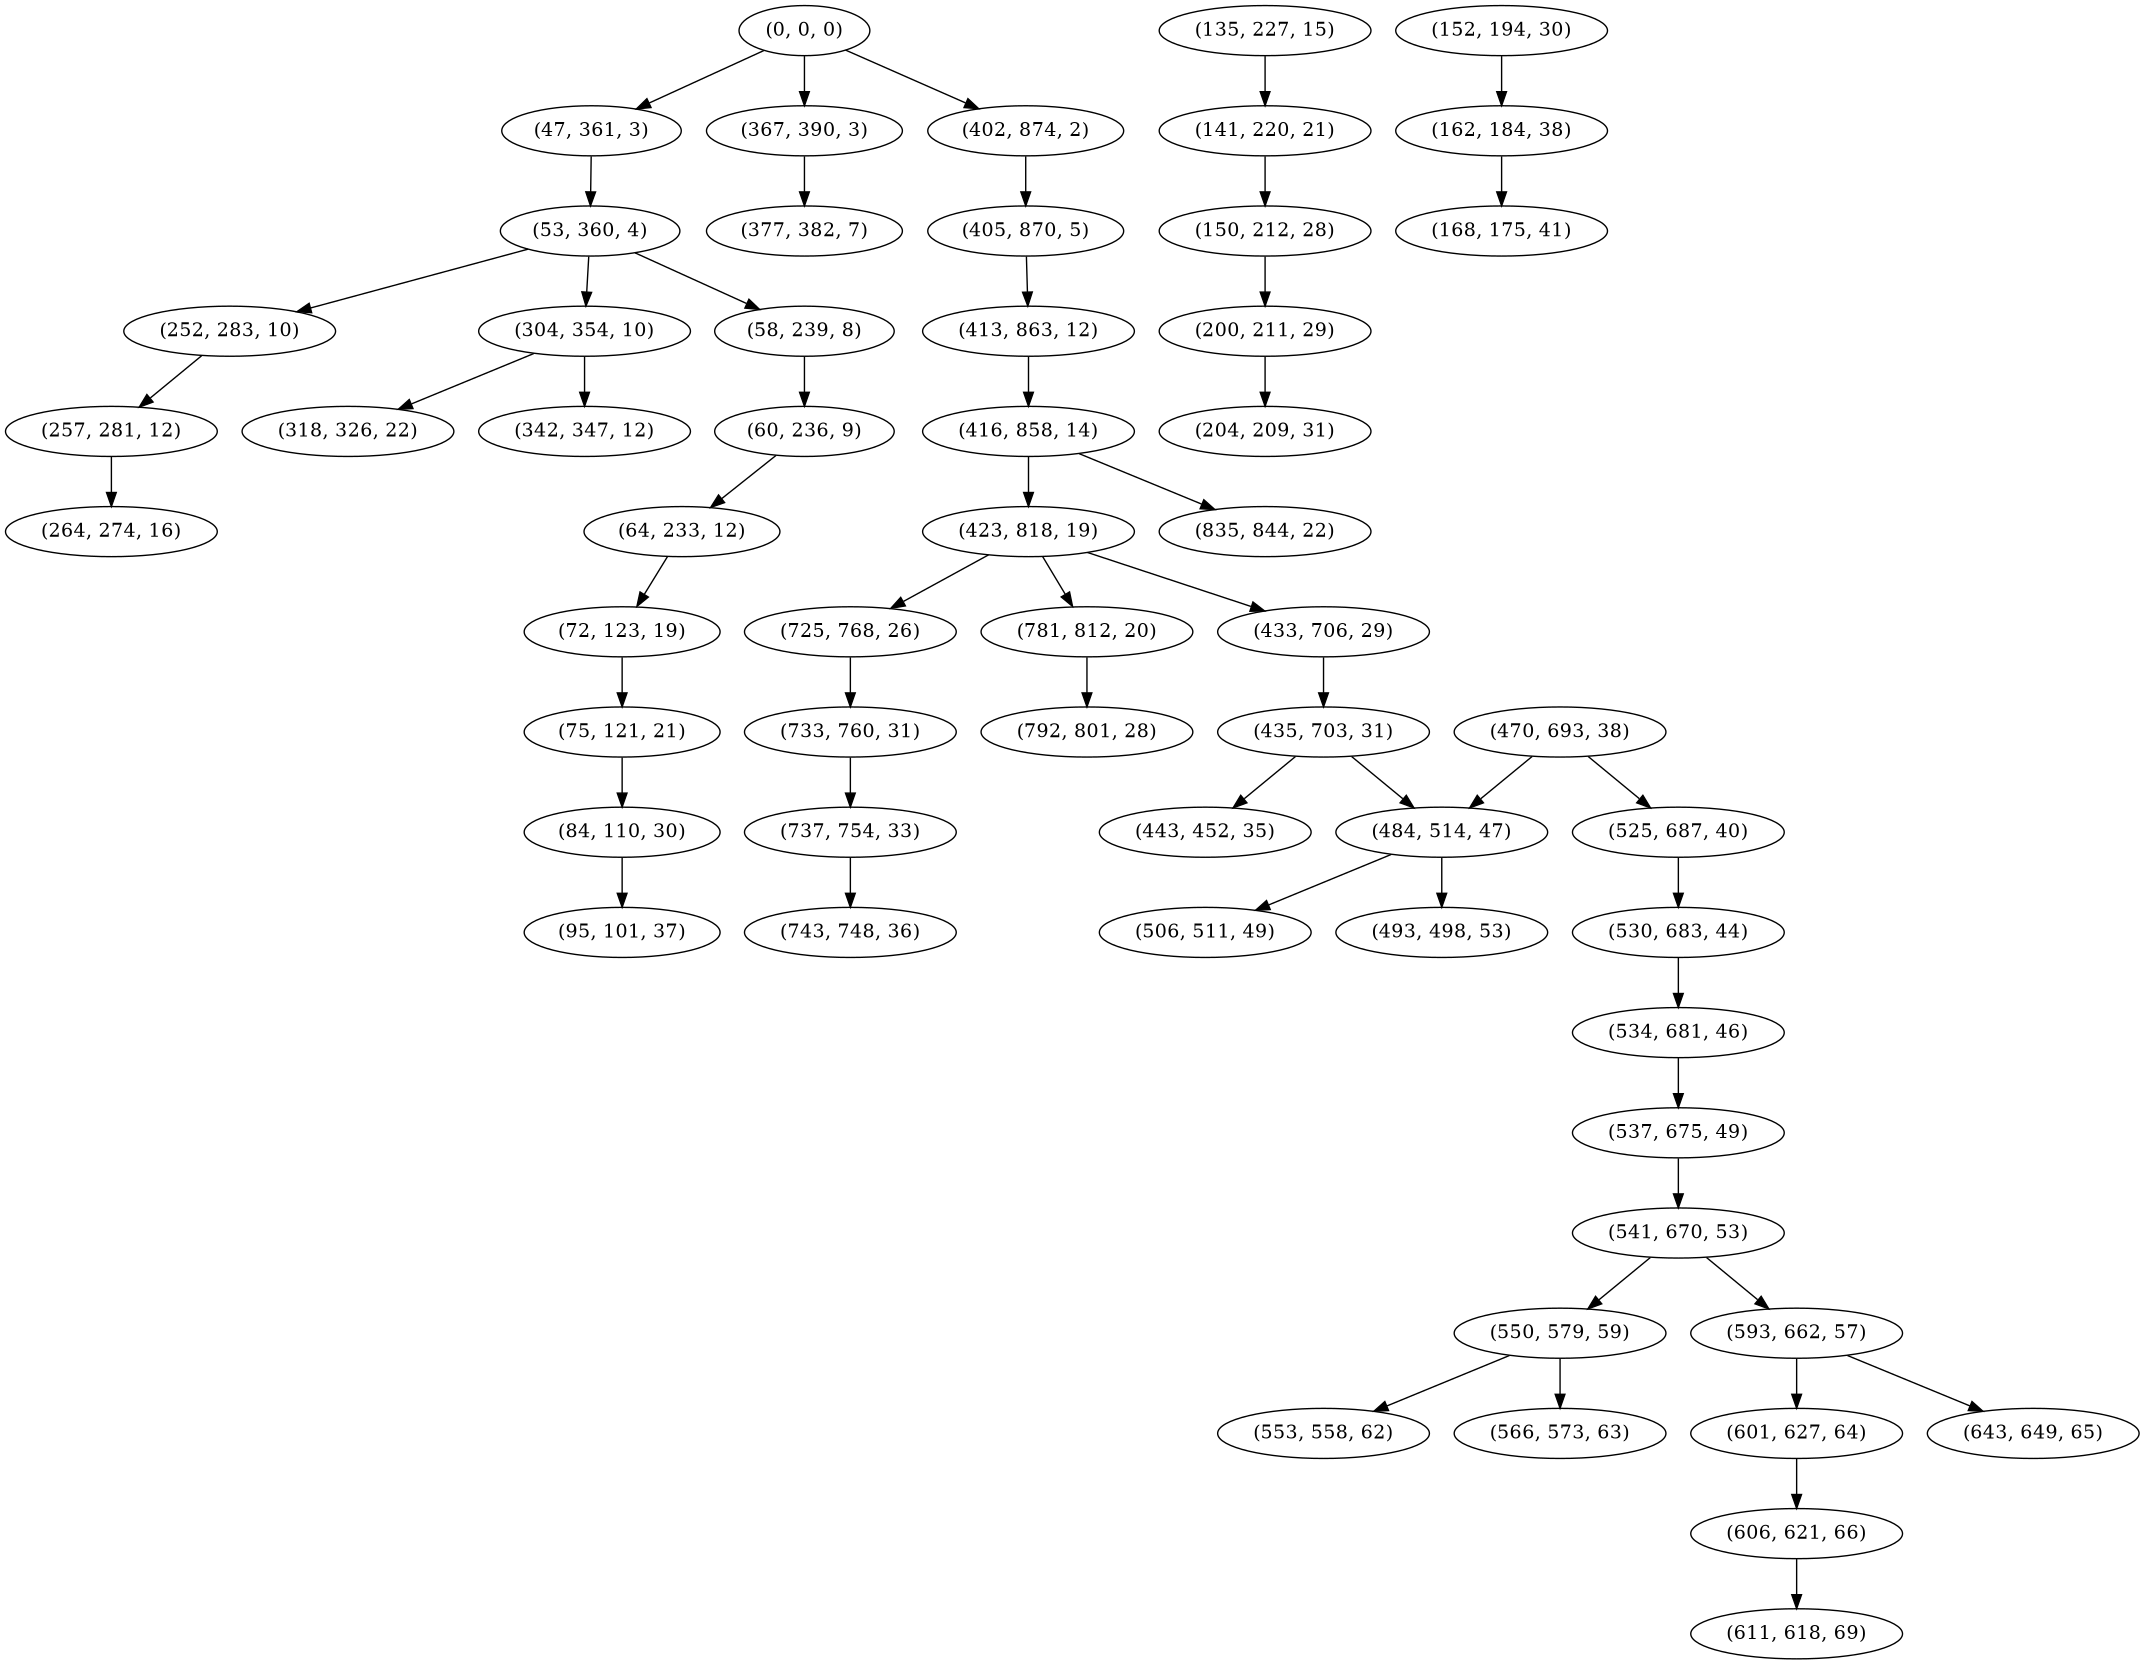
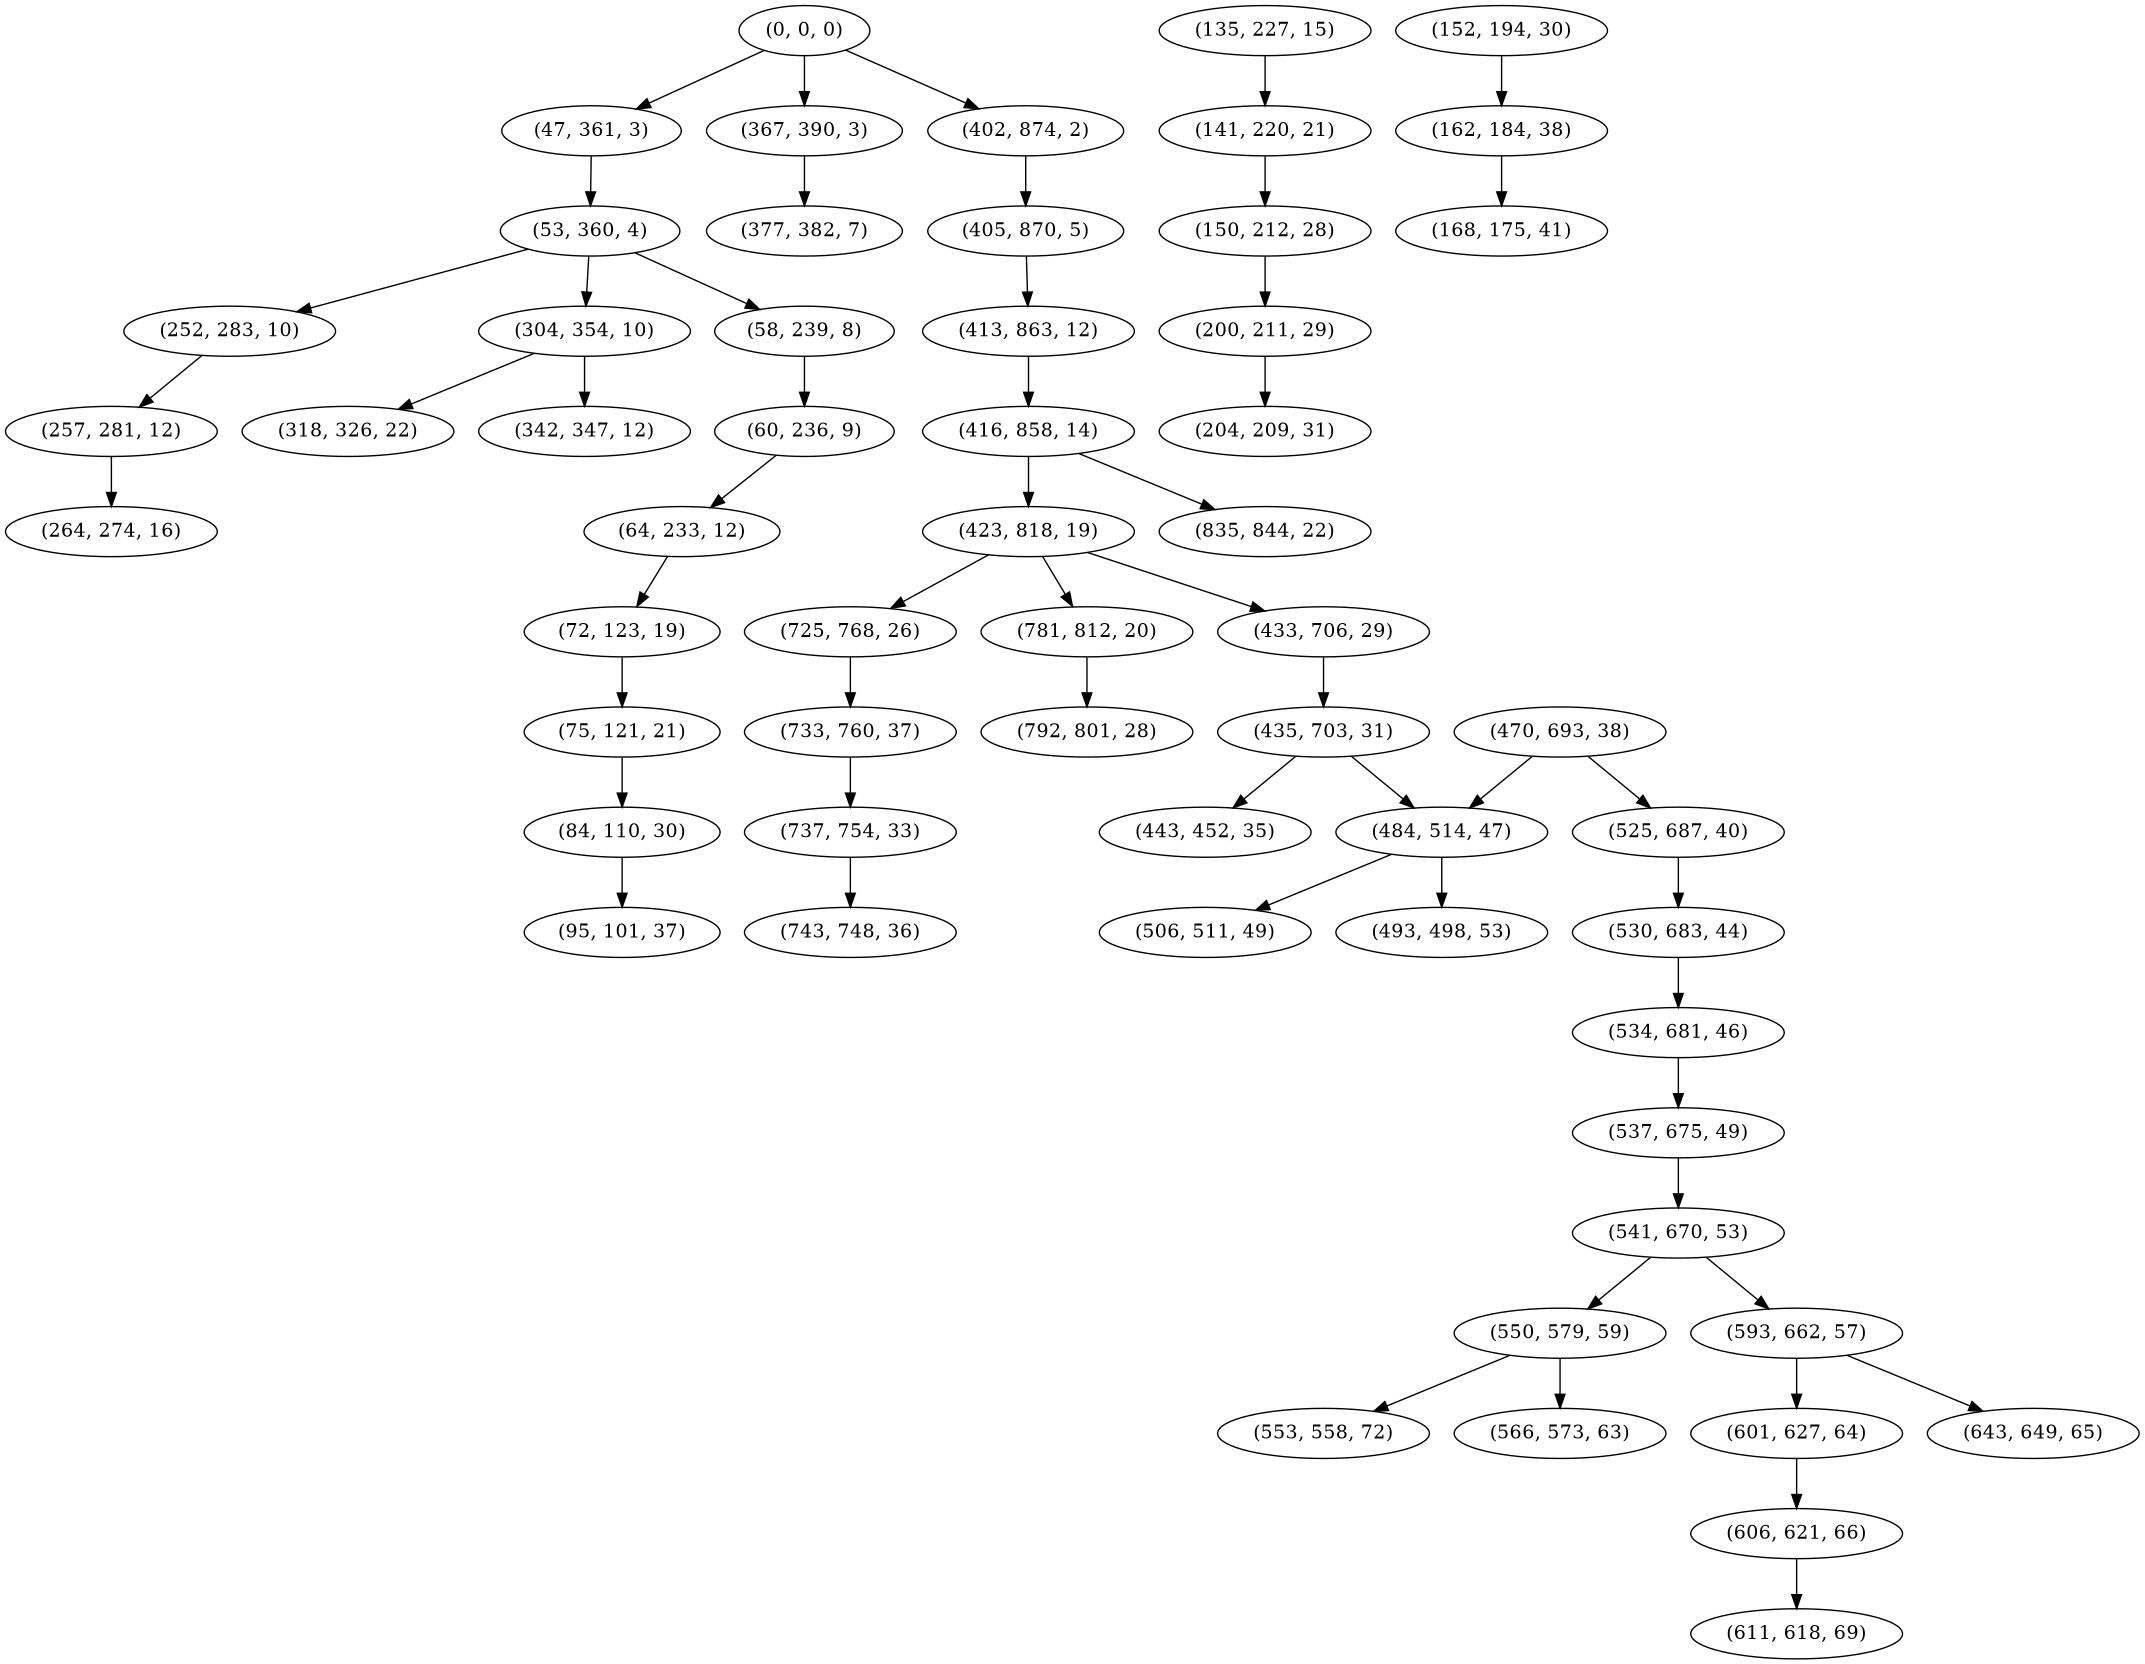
node "(733, 760, 31)": label "(733, 760, 31)" -> "(733, 760, 37)"
node "(553, 558, 62)": label "(553, 558, 62)" -> "(553, 558, 72)"
